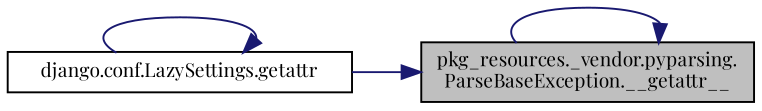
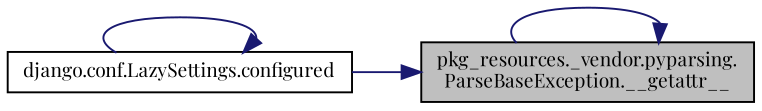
node "django.conf.LazySettings.getattr": label "django.conf.LazySettings.getattr" -> "django.conf.LazySettings.configured"
